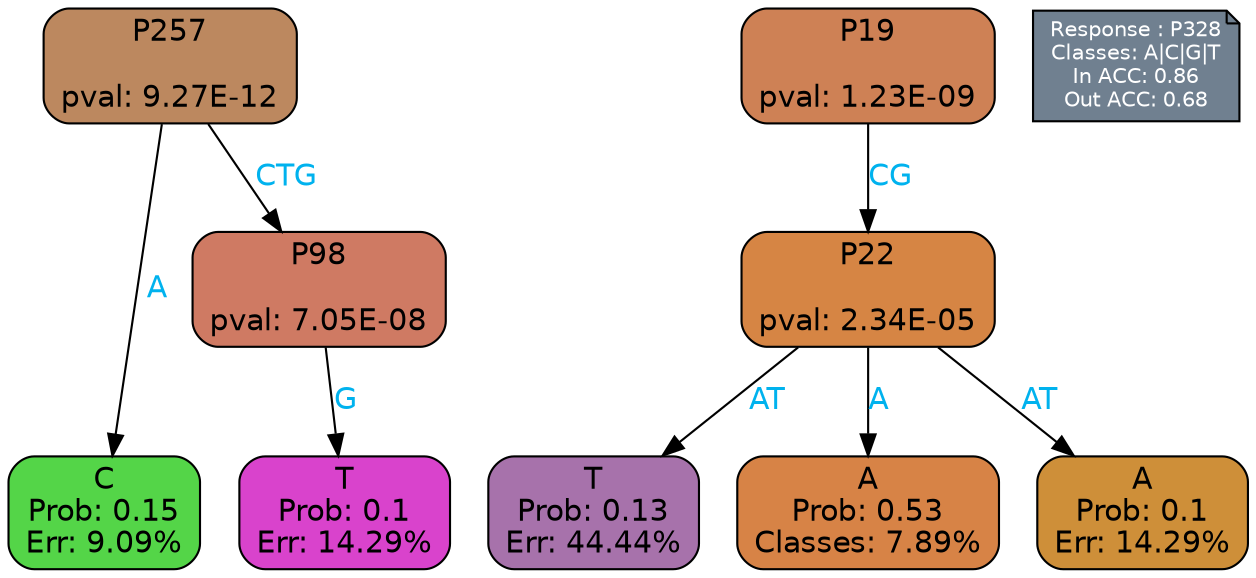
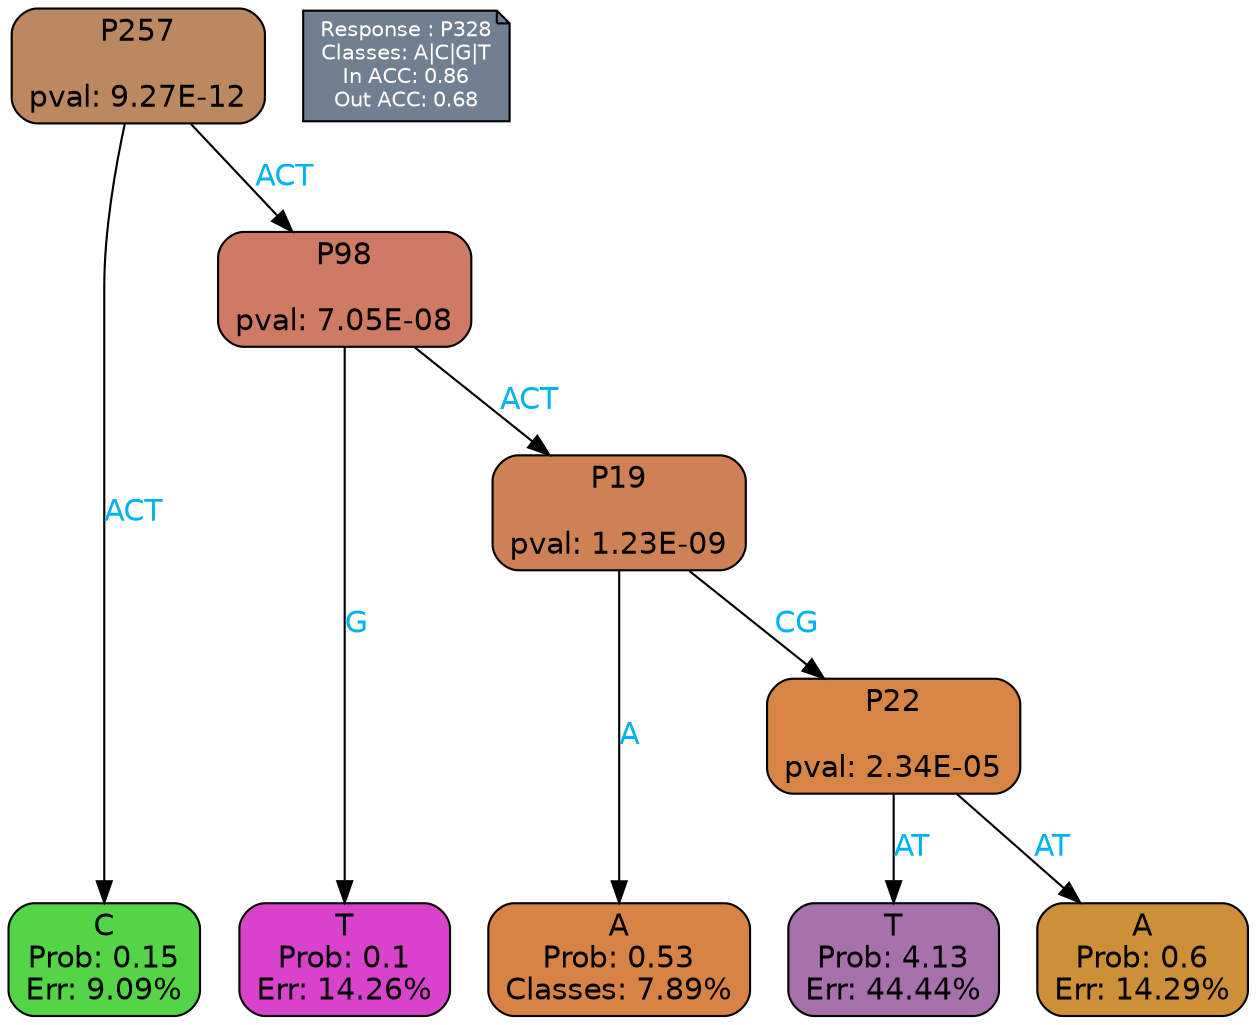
edge "P257 pval: 9.27E-12" -> "P98 pval: 7.05E-08": label "CTG" -> "ACT"
edge "P257 pval: 9.27E-12" -> "C Prob: 0.15 Err: 9.09%": label "A" -> "ACT"
edge "P22 pval: 2.34E-05" -> "A Prob: 0.53 Classes: 7.89%": now "P19 pval: 1.23E-09" -> "A Prob: 0.53 Classes: 7.89%"
edge "P98 pval: 7.05E-08" -> "P19 pval: 1.23E-09": added, label "ACT"
node "T Prob: 0.1 Err: 14.29%": label "T Prob: 0.1 Err: 14.29%" -> "T Prob: 0.1 Err: 14.26%"
node "T Prob: 0.13 Err: 44.44%": label "T Prob: 0.13 Err: 44.44%" -> "T Prob: 4.13 Err: 44.44%"
node "A Prob: 0.1 Err: 14.29%": label "A Prob: 0.1 Err: 14.29%" -> "A Prob: 0.6 Err: 14.29%"
